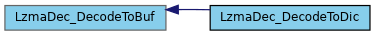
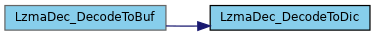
edge "LzmaDec_DecodeToDic" -> "LzmaDec_DecodeToBuf": reversed
